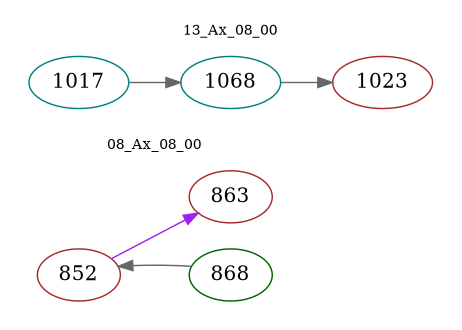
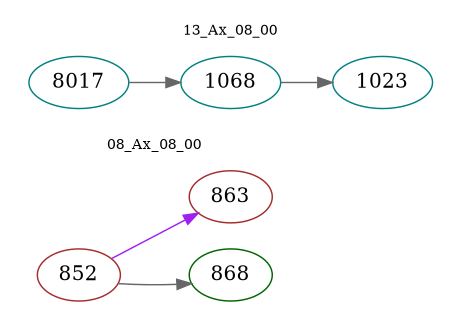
node "1017": label "1017" -> "8017"
node "1023": color brown -> teal
edge "868" -> "852": reversed
